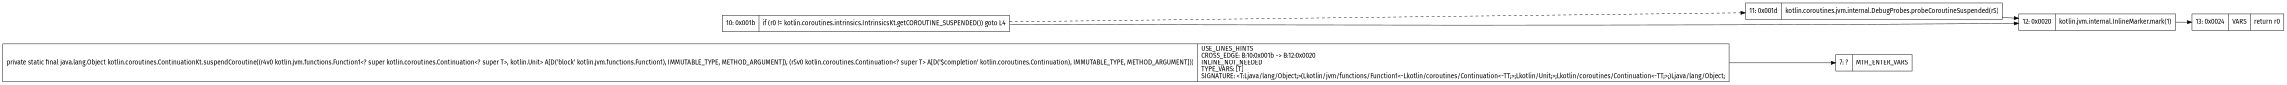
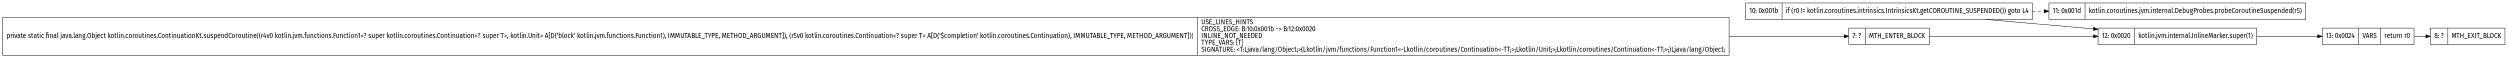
edge "11: 0x001d" -> "12: 0x0020": now "7: ?" -> "12: 0x0020"
node "12: 0x0020": text "kotlin.jvm.internal.InlineMarker.mark(1)" -> "kotlin.jvm.internal.InlineMarker.super(1)"
node "8: ?": added
node "7: ?": text "MTH_ENTER_VARS" -> "MTH_ENTER_BLOCK"
